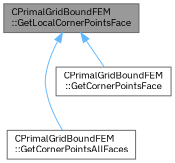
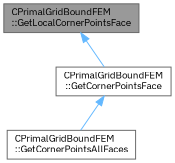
edge "CPrimalGridBoundFEM ::GetCornerPointsAllFaces" -> "CPrimalGridBoundFEM ::GetLocalCornerPointsFace": now "CPrimalGridBoundFEM ::GetCornerPointsAllFaces" -> "CPrimalGridBoundFEM ::GetCornerPointsFace"
